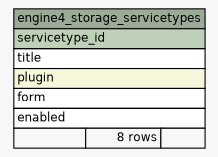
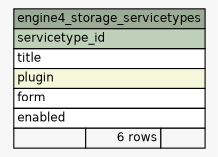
node "engine4_storage_servicetypes": text "8 rows" -> "6 rows"
